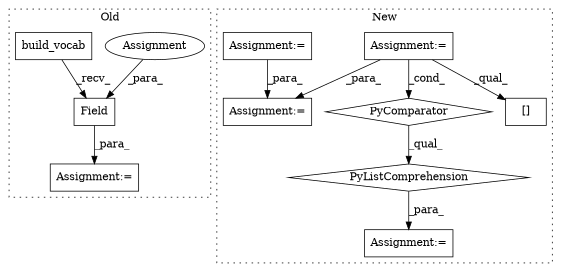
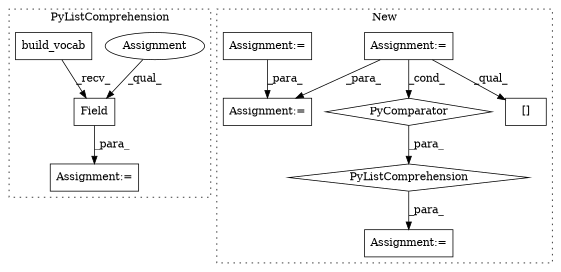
cluster "Old": label "Old" -> "PyListComprehension"
edge "Assignment" -> "Field": label "_para_" -> "_qual_"
edge "PyComparator" -> "PyListComprehension": label "_qual_" -> "_para_"
